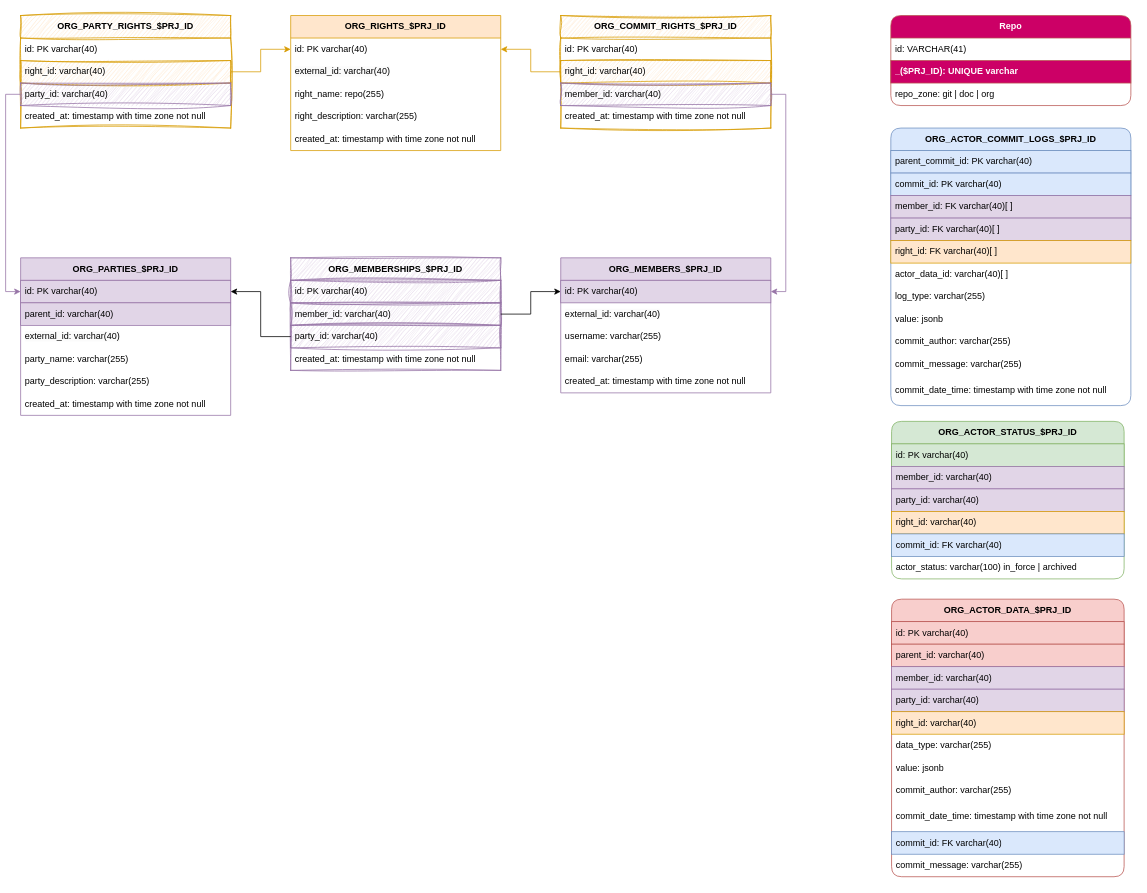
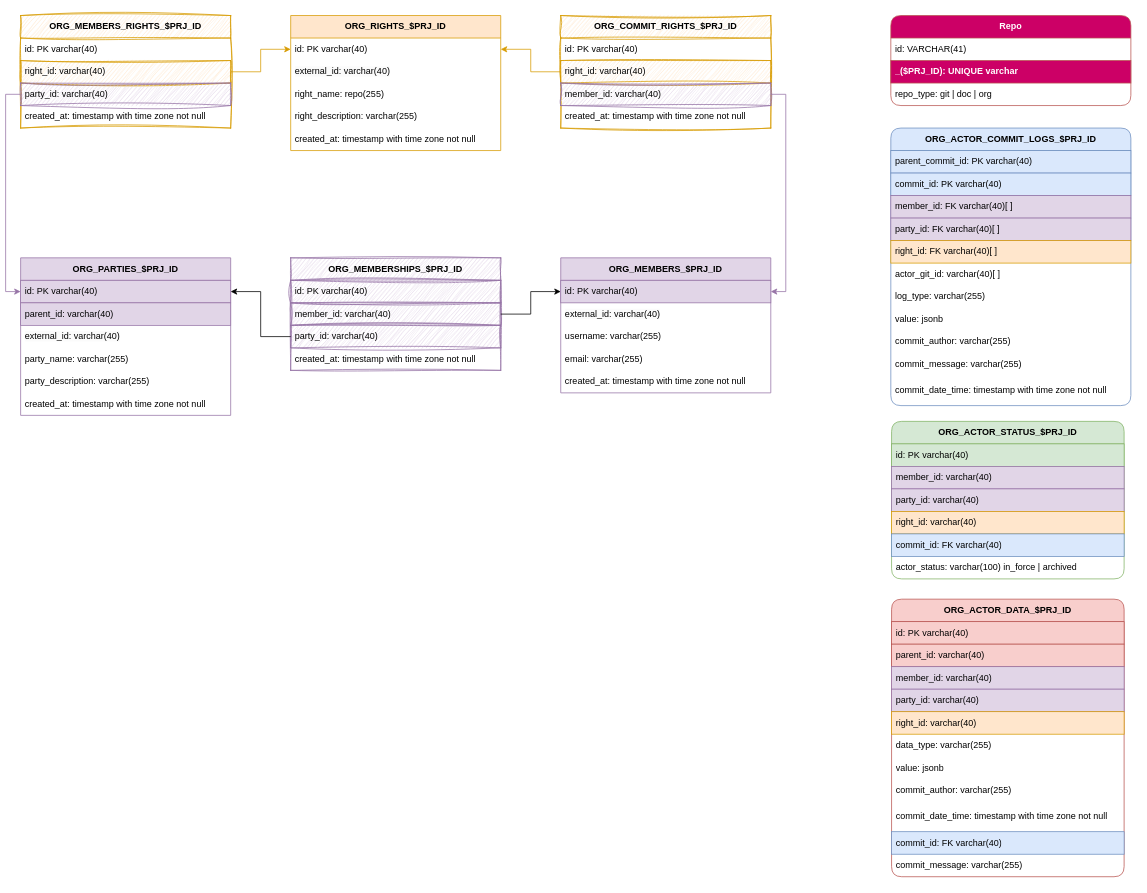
node "ORG_PARTY_RIGHTS_$PRJ_ID": label "ORG_PARTY_RIGHTS_$PRJ_ID" -> "ORG_MEMBERS_RIGHTS_$PRJ_ID"
node "repo_zone: git | doc | org": label "repo_zone: git | doc | org" -> "repo_type: git | doc | org"
node "actor_data_id: varchar(40)[ ]": label "actor_data_id: varchar(40)[ ]" -> "actor_git_id: varchar(40)[ ]"
